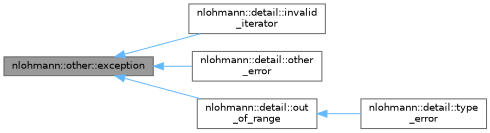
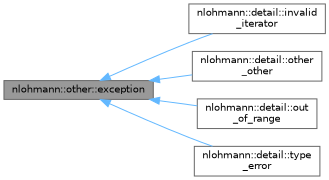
node "nlohmann::detail::other _error": label "nlohmann::detail::other _error" -> "nlohmann::detail::other _other"
edge "nlohmann::detail::type _error" -> "nlohmann::detail::out _of_range": now "nlohmann::detail::type _error" -> "nlohmann::other::exception"
